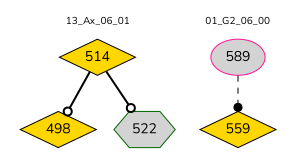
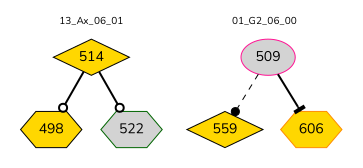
node "589": label "589" -> "509"
node "498": shape diamond -> hexagon
node "606": added
